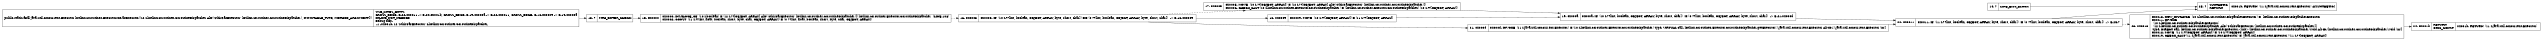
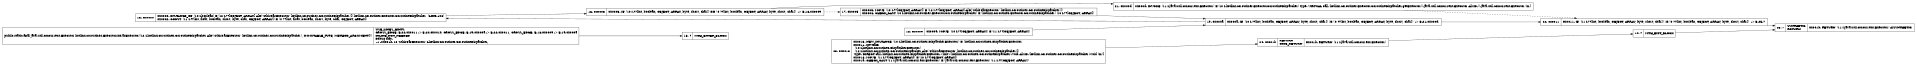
node "14: ?": text "LINE_EXIT_BLOCK" -> "MTH_EXIT_BLOCK"
node "13: ?": text "MTH_ENTER_CHECK" -> "MTH_ENTER_BLOCK"
edge "13: ?" -> "15: 0x0000": now "19: 0x000a" -> "15: 0x0000"
edge "15: 0x0000" -> "16: 0x0003": style dashed -> solid
edge "16: 0x0003" -> "18: 0x0009": removed
edge "21: 0x000d" -> "22: 0x0011": style solid -> dashed
edge "22: 0x0011" -> "23: 0x0013": removed
node "24: 0x001b": text "ORIG_CONST" -> "ORIG_RETURN"
edge "24: 0x001b" -> "14: ?": added
